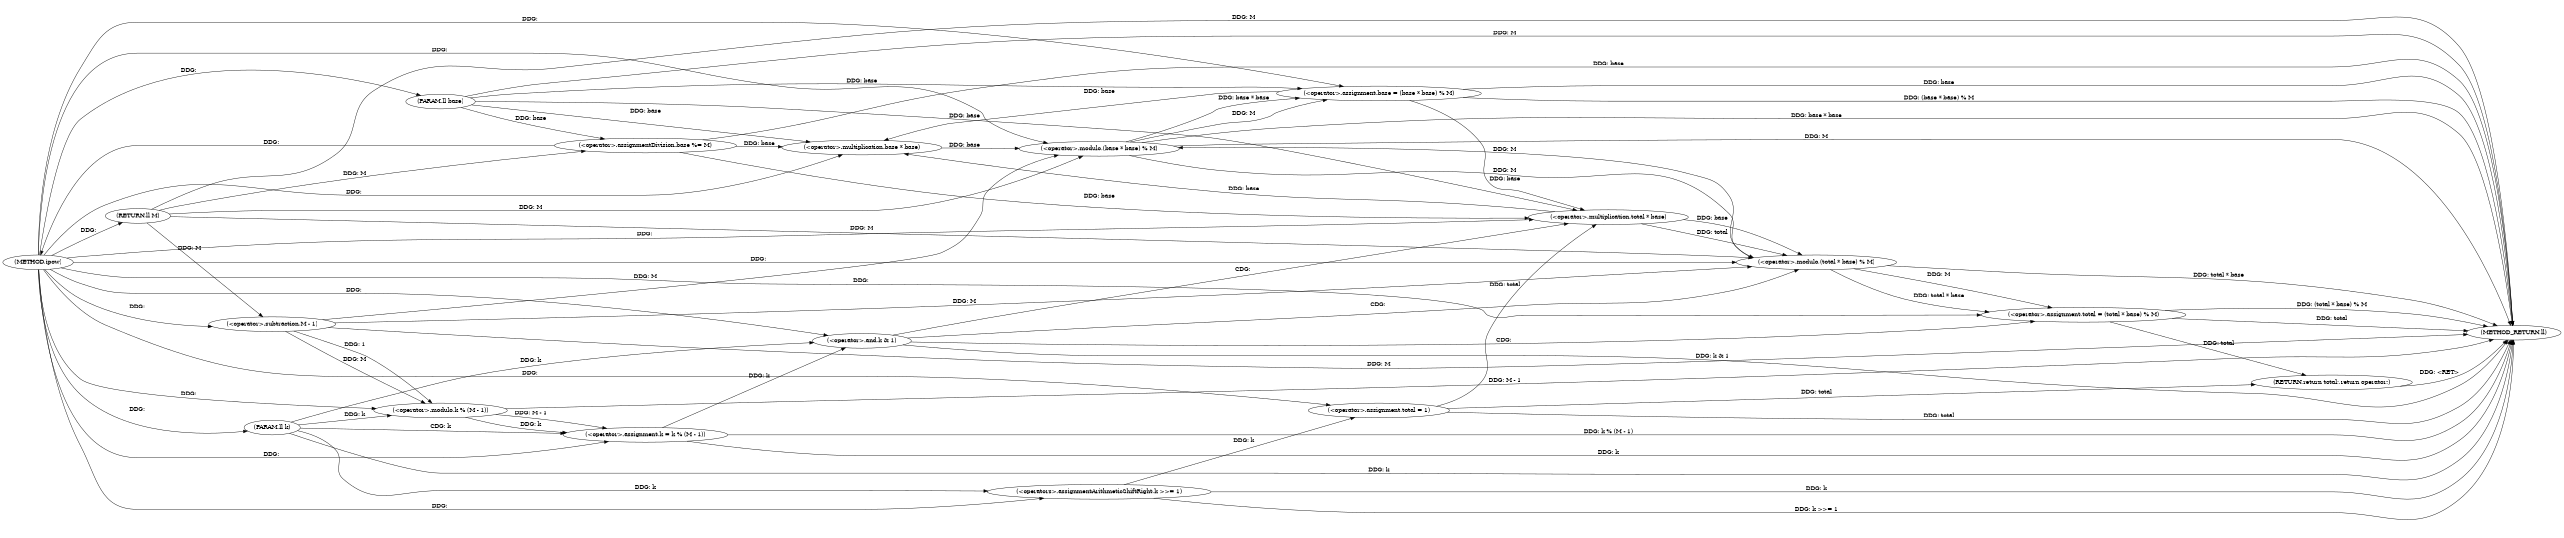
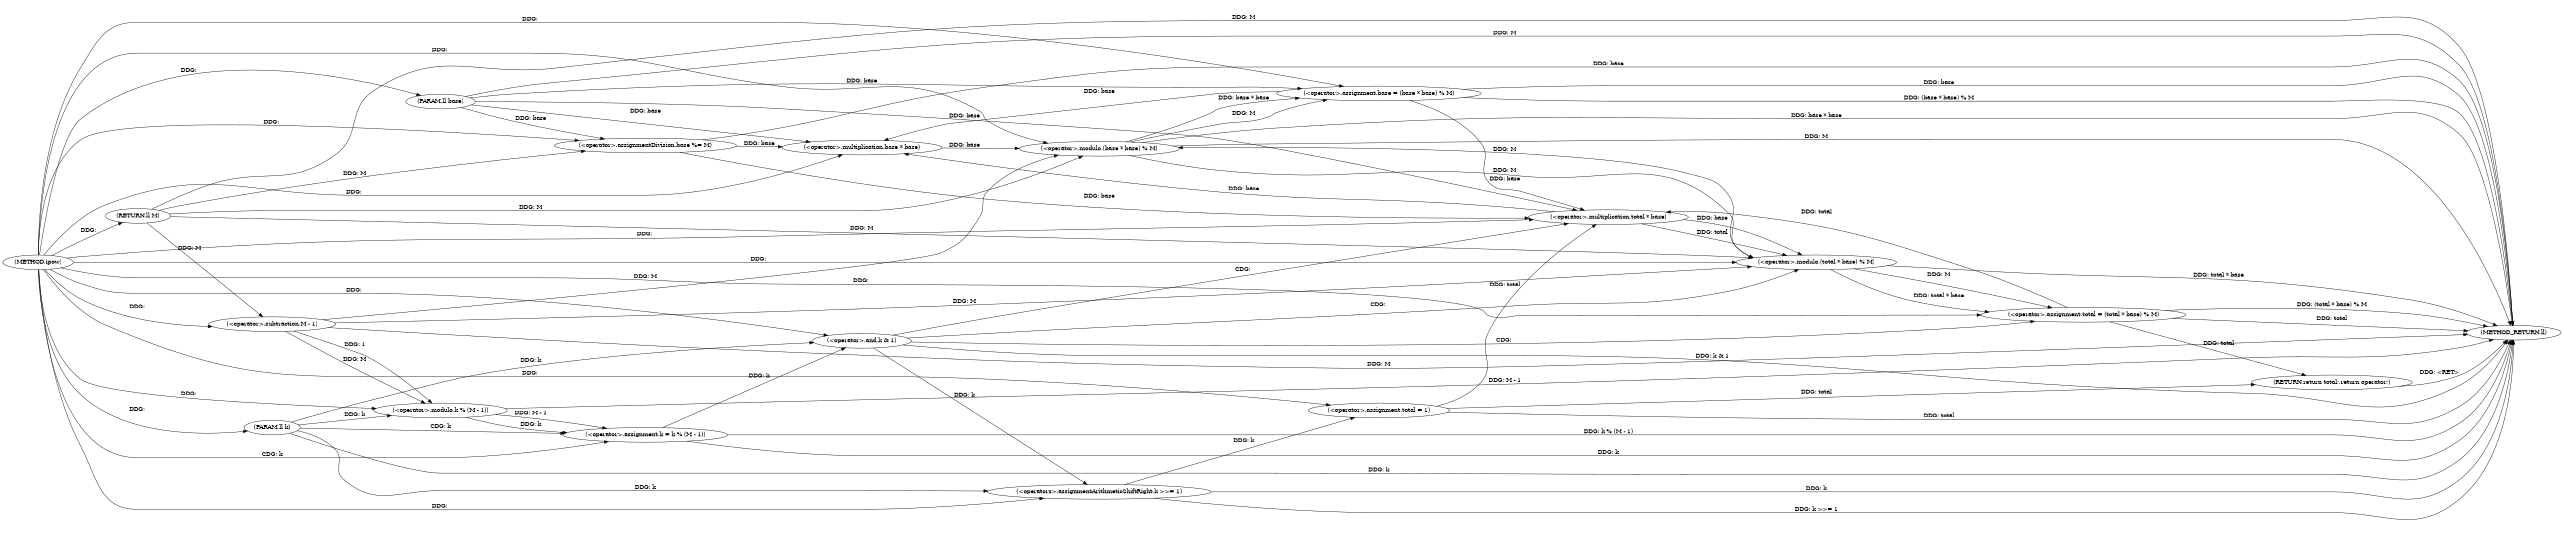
edge "(<operator>.assignmentDivision,base %= M)" -> "(METHOD,ipow)": reversed
edge "(<operator>.assignment,total = (total * base) % M)" -> "(<operator>.multiplication,total * base)": added, label "DDG: total"
edge "(<operator>.and,k & 1)" -> "(<operators>.assignmentArithmeticShiftRight,k >>= 1)": added, label "DDG: k"
edge "(METHOD,ipow)" -> "(<operator>.assignment,k = k % (M - 1))": label "DDG: " -> "CDG: k"
